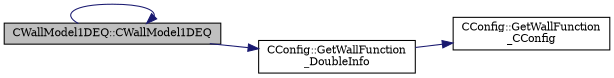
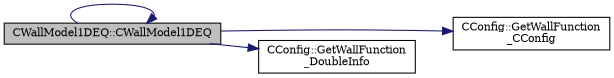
edge "CConfig::GetWallFunction _DoubleInfo" -> "CConfig::GetWallFunction _CConfig": now "CWallModel1DEQ::CWallModel1DEQ" -> "CConfig::GetWallFunction _CConfig"
